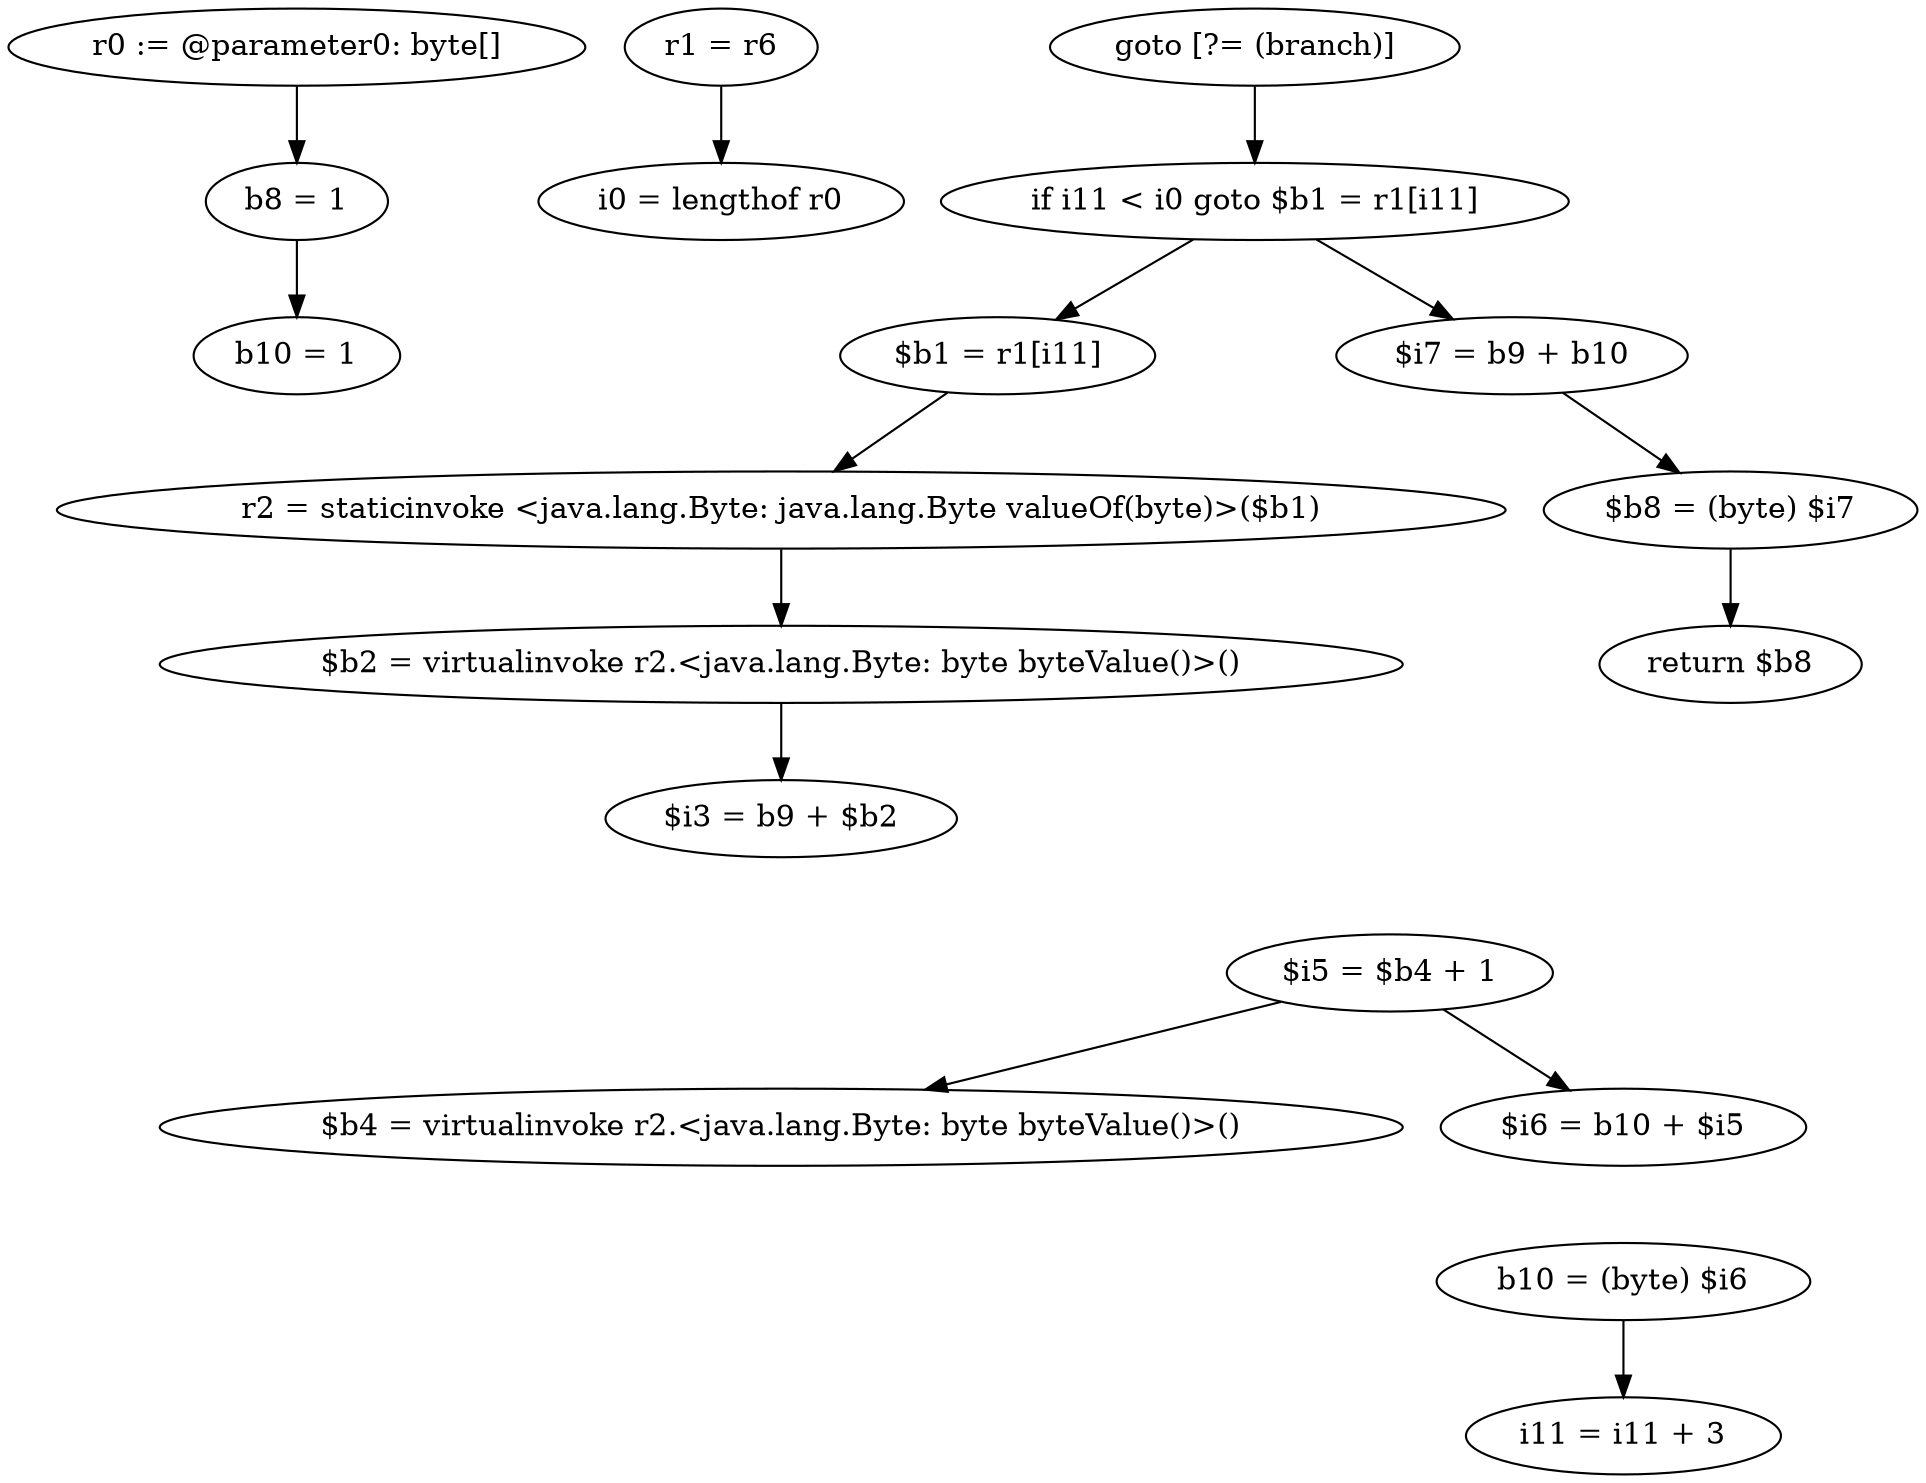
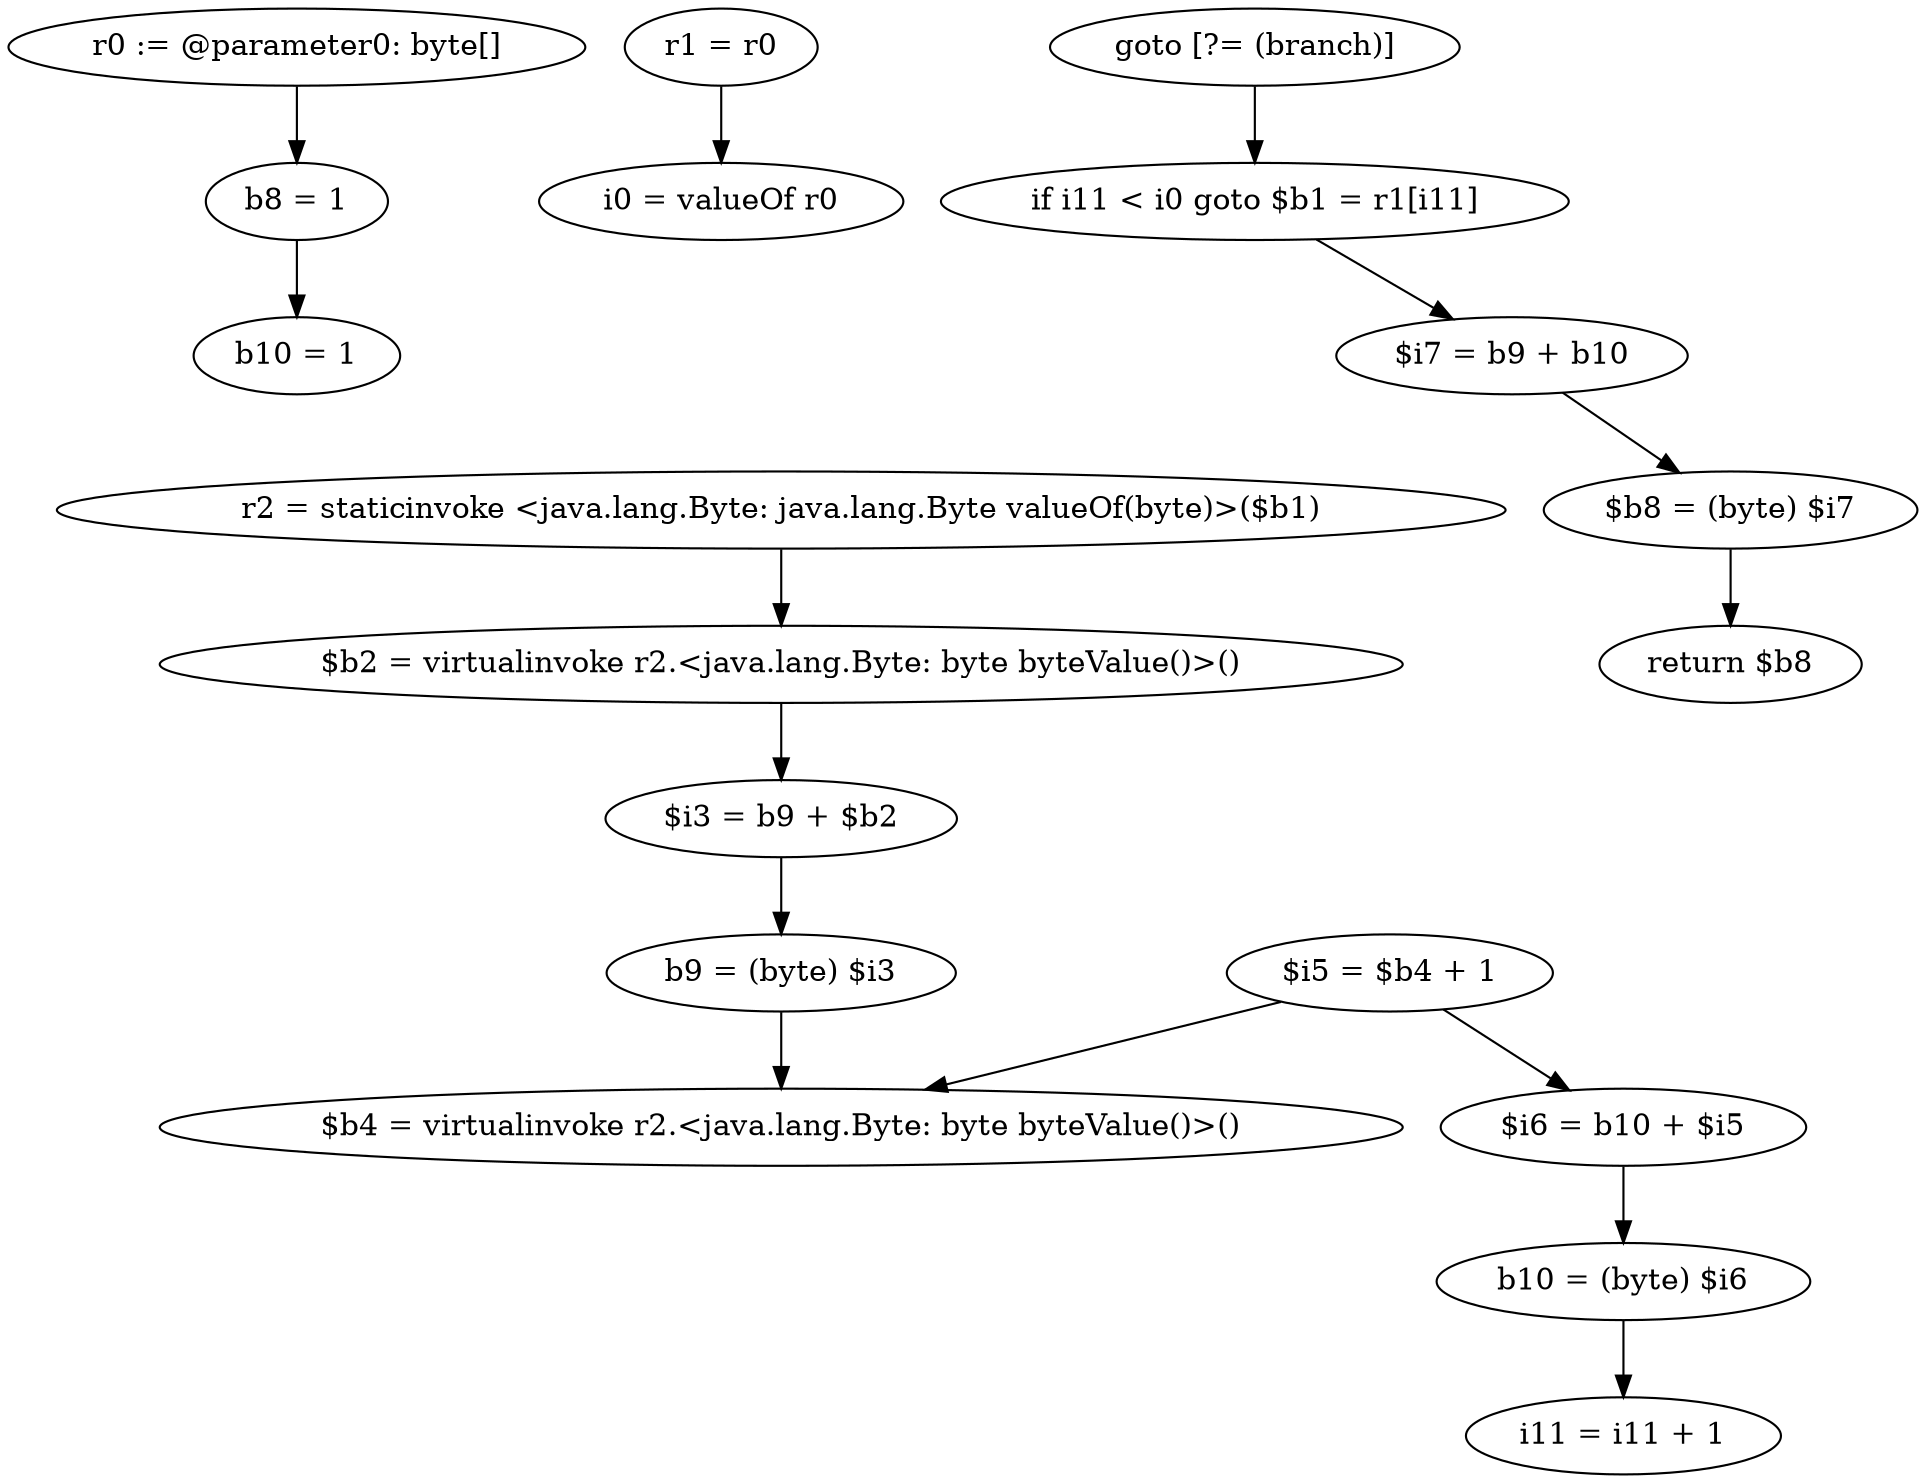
node "r1 = r6": label "r1 = r6" -> "r1 = r0"
node "i0 = lengthof r0": label "i0 = lengthof r0" -> "i0 = valueOf r0"
node "$b1 = r1[i11]": removed
node "b9 = (byte) $i3": added
edge "$i6 = b10 + $i5" -> "b10 = (byte) $i6": added
node "i11 = i11 + 3": label "i11 = i11 + 3" -> "i11 = i11 + 1"
